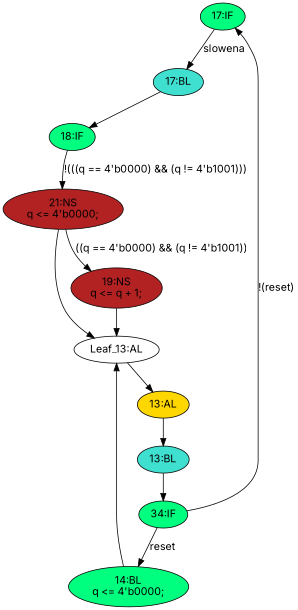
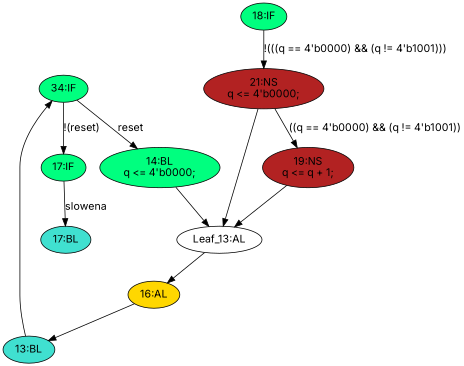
edge "17:BL" -> "18:IF": removed
node "13:AL": label "13:AL" -> "16:AL"
